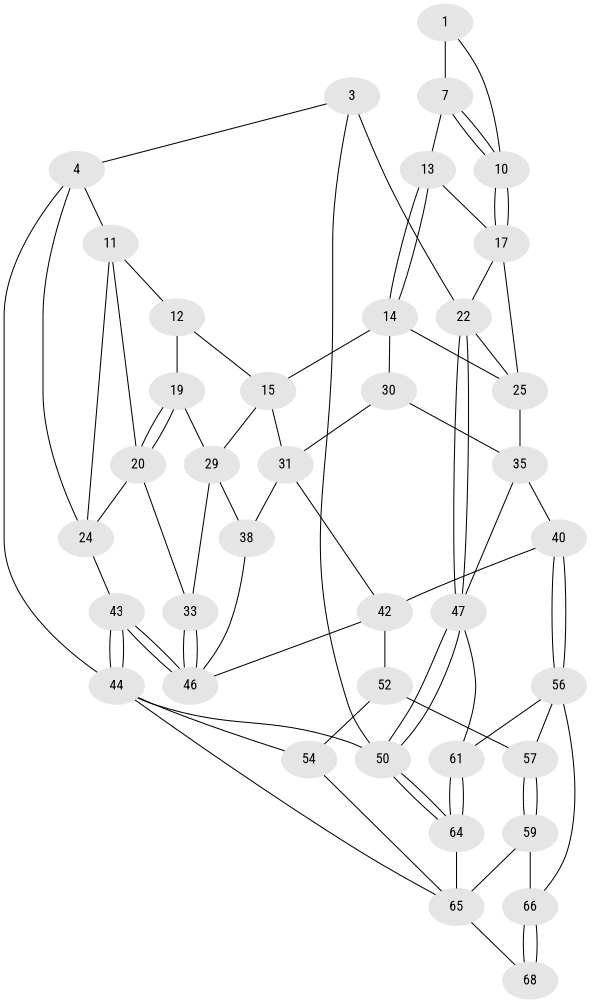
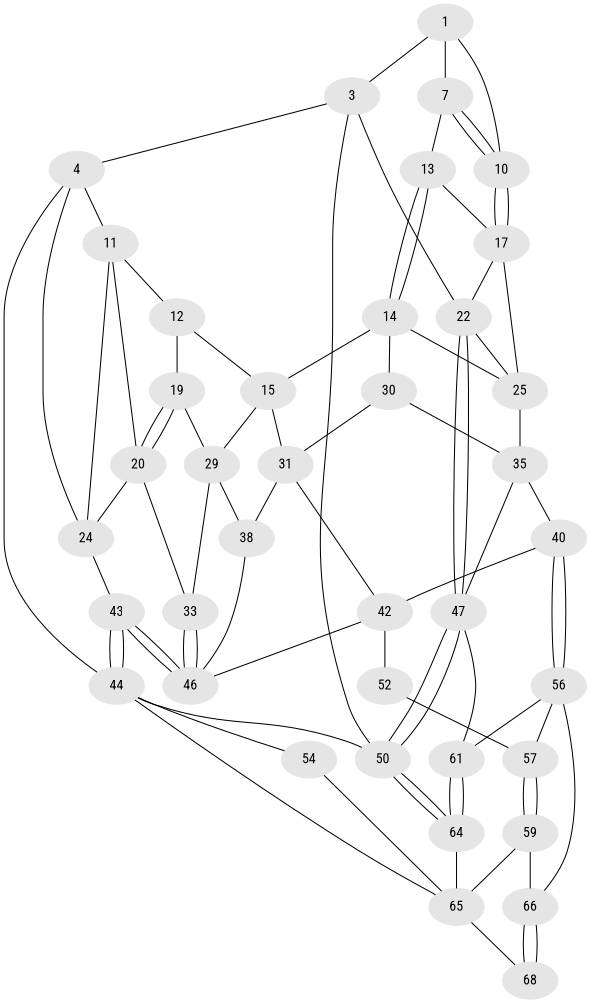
edge "1" -- "3": added
edge "52" -- "54": removed
